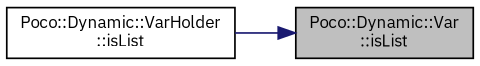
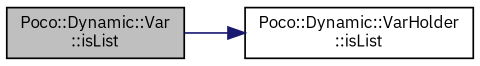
edge "Poco::Dynamic::VarHolder ::isList" -> "Poco::Dynamic::Var ::isList": reversed
